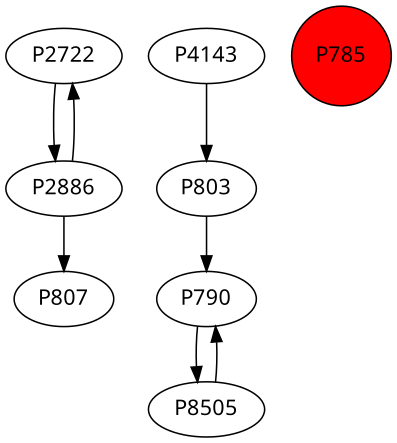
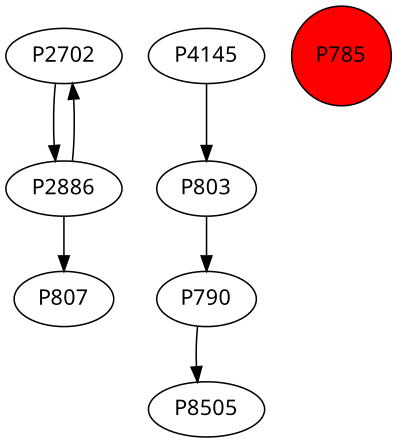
node "P2722": label "P2722" -> "P2702"
node "P4143": label "P4143" -> "P4145"
edge "P8505" -> "P790": removed
